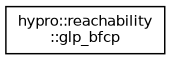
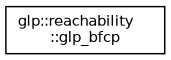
node "hypro::reachability ::glp_bfcp": label "hypro::reachability ::glp_bfcp" -> "glp::reachability ::glp_bfcp"
